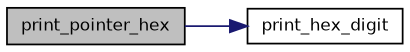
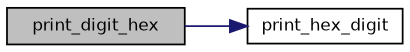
node "print_pointer_hex": label "print_pointer_hex" -> "print_digit_hex"
